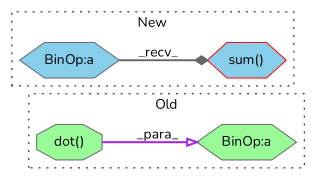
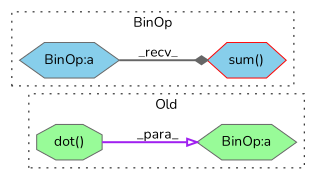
cluster "New": label "New" -> "BinOp"
